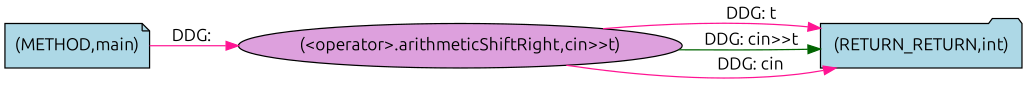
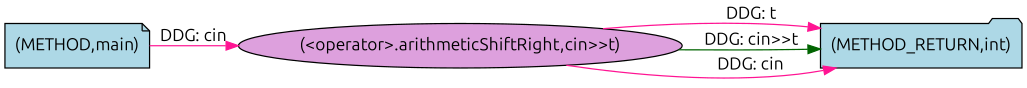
edge "(METHOD,main)" -> "(<operator>.arithmeticShiftRight,cin>>t)": label "DDG: " -> "DDG: cin"
node "(RETURN_RETURN,int)": label "(RETURN_RETURN,int)" -> "(METHOD_RETURN,int)"
